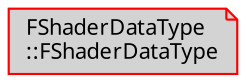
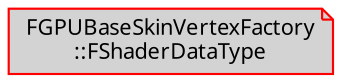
node "FShaderDataType ::FShaderDataType": label "FShaderDataType ::FShaderDataType" -> "FGPUBaseSkinVertexFactory ::FShaderDataType"
